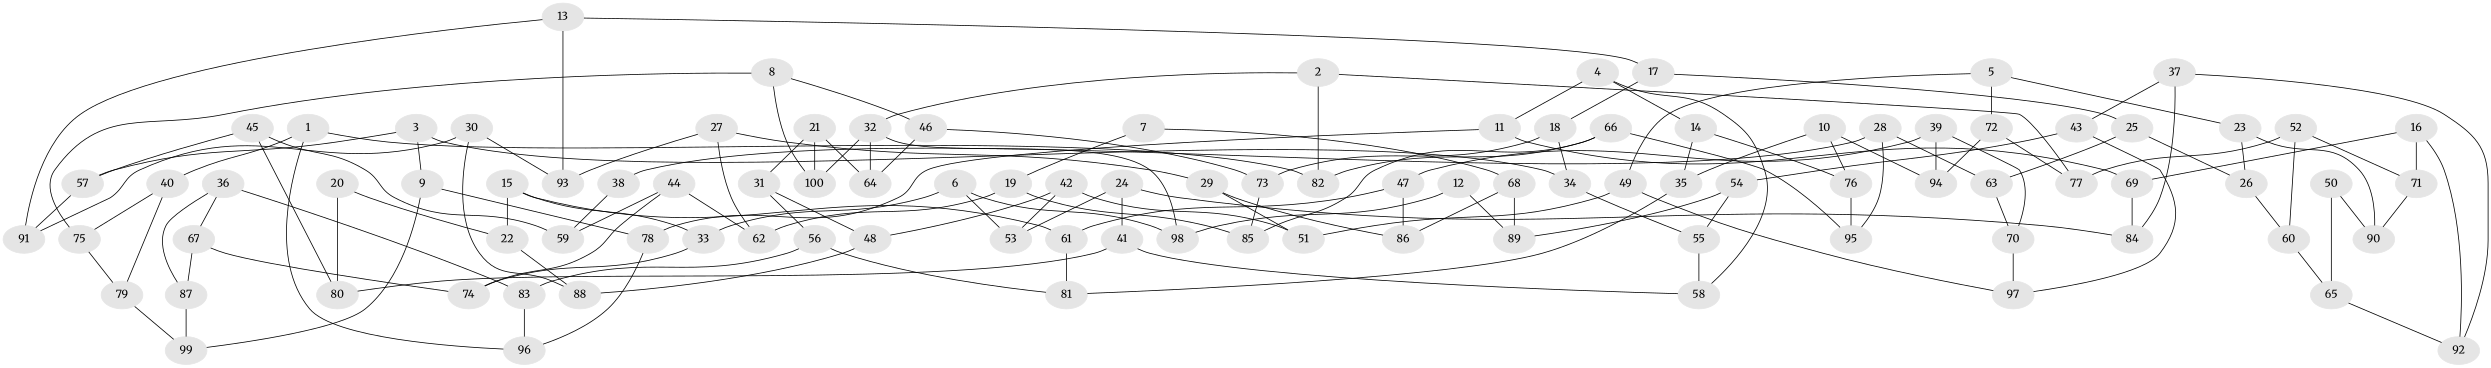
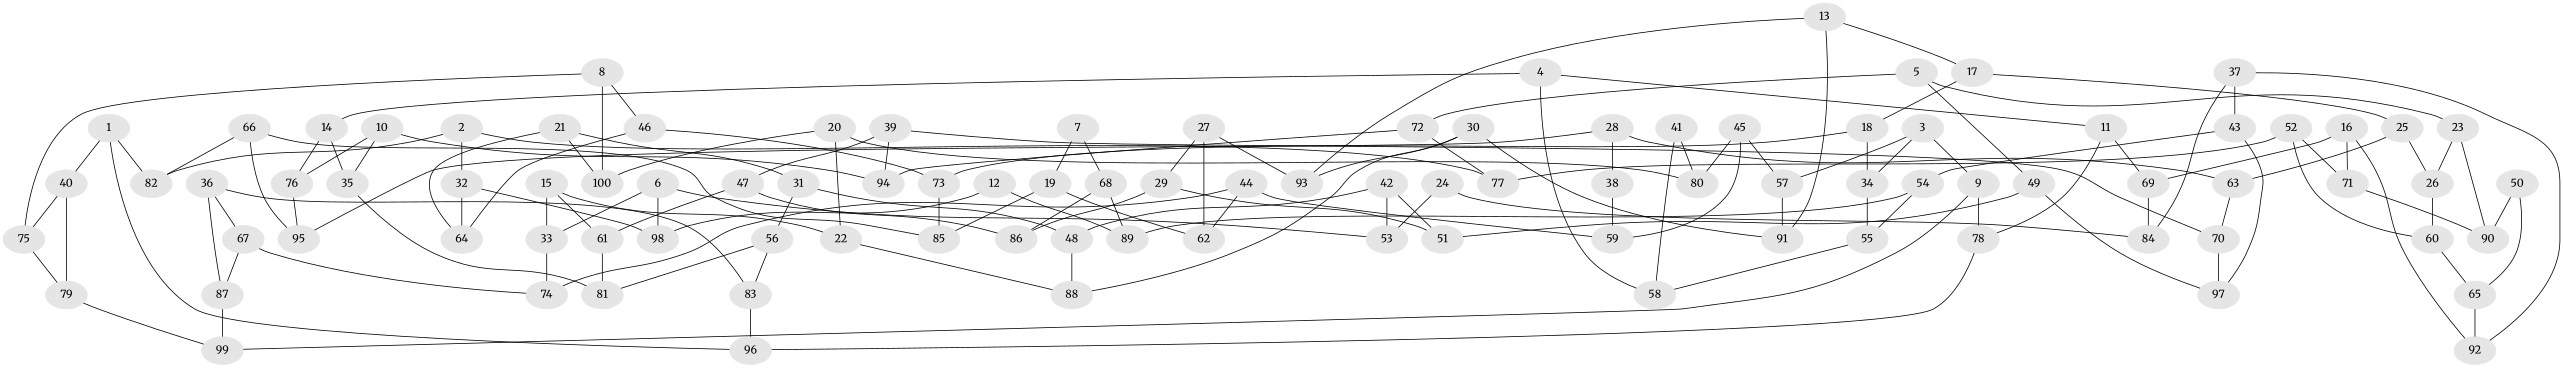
edge "32" -- "100": now "20" -- "100"
edge "24" -- "41": removed
